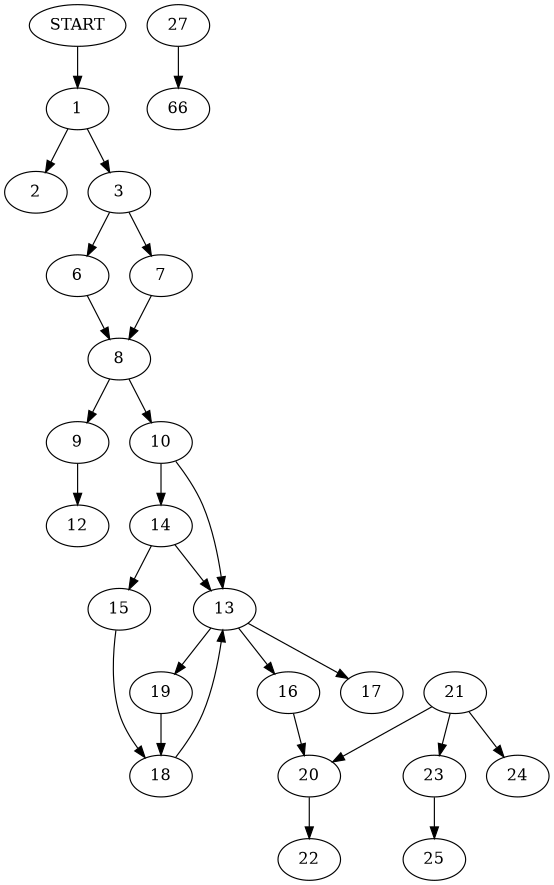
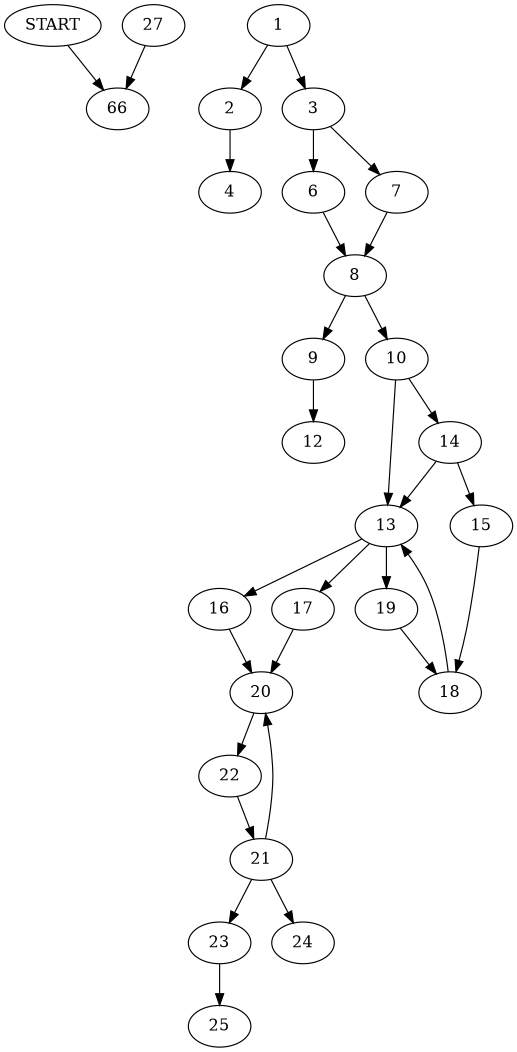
edge "START" -> "1": now "START" -> "66"
node "4": added
edge "17" -> "20": added
edge "22" -> "21": added
